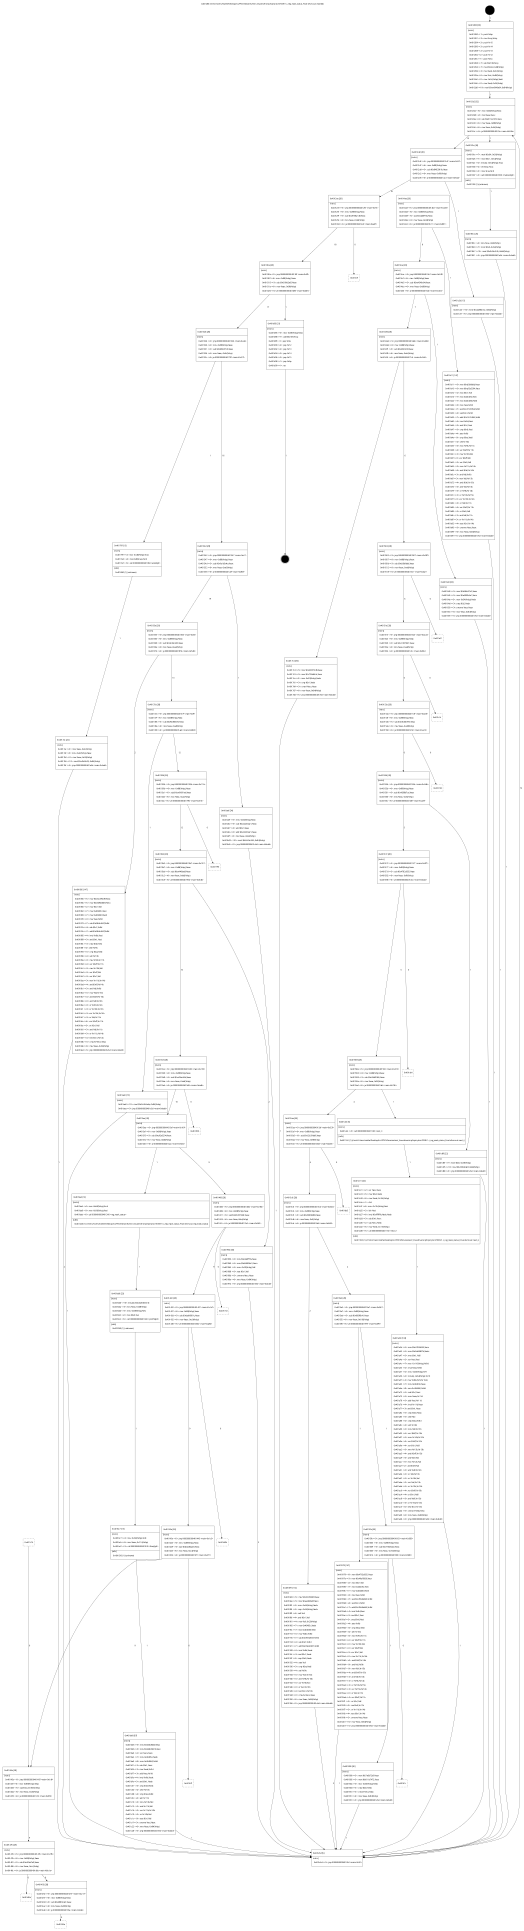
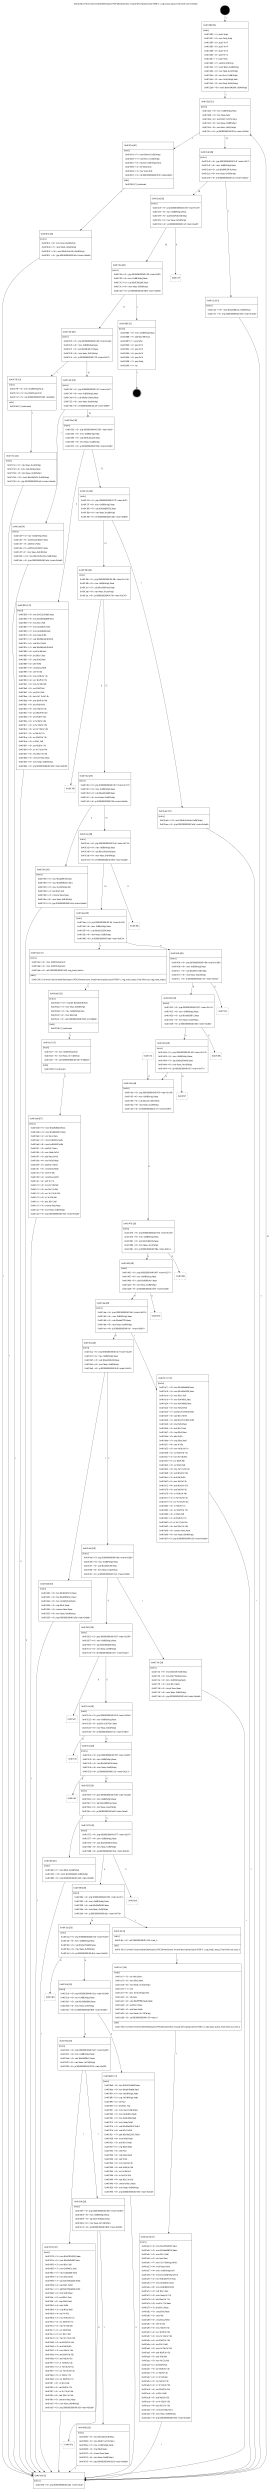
edge "0x401492 [28]" -> "0x4014ae [28]": added, label "9"
